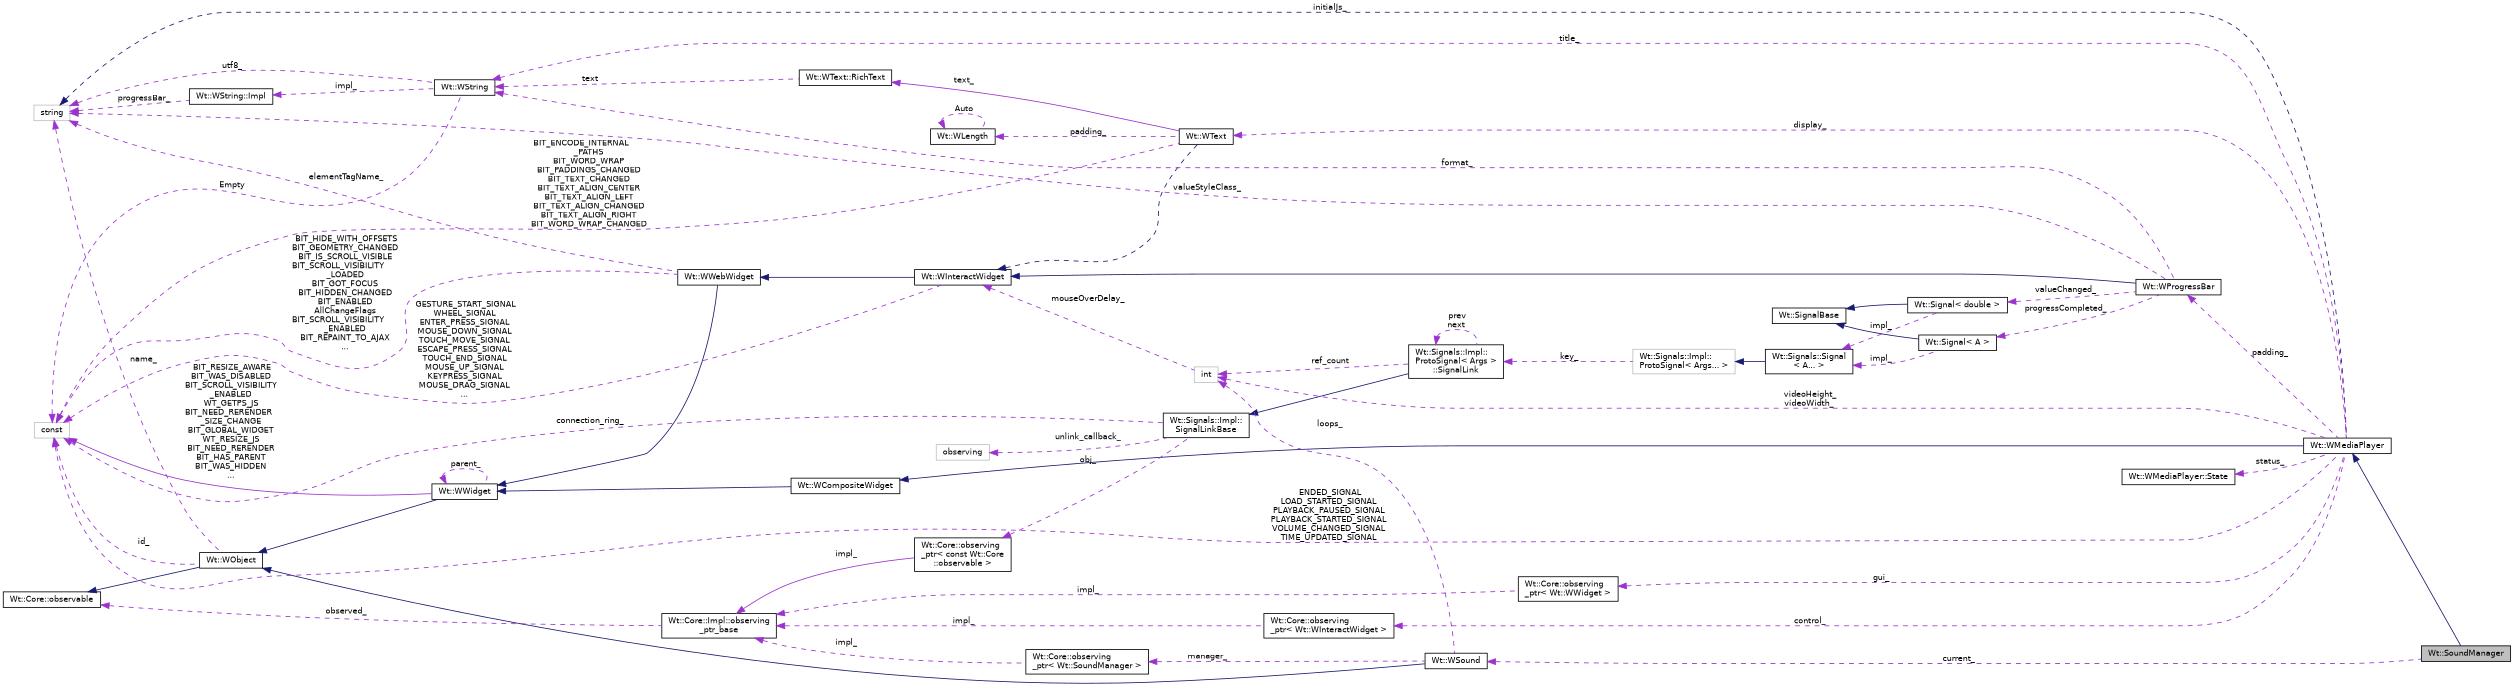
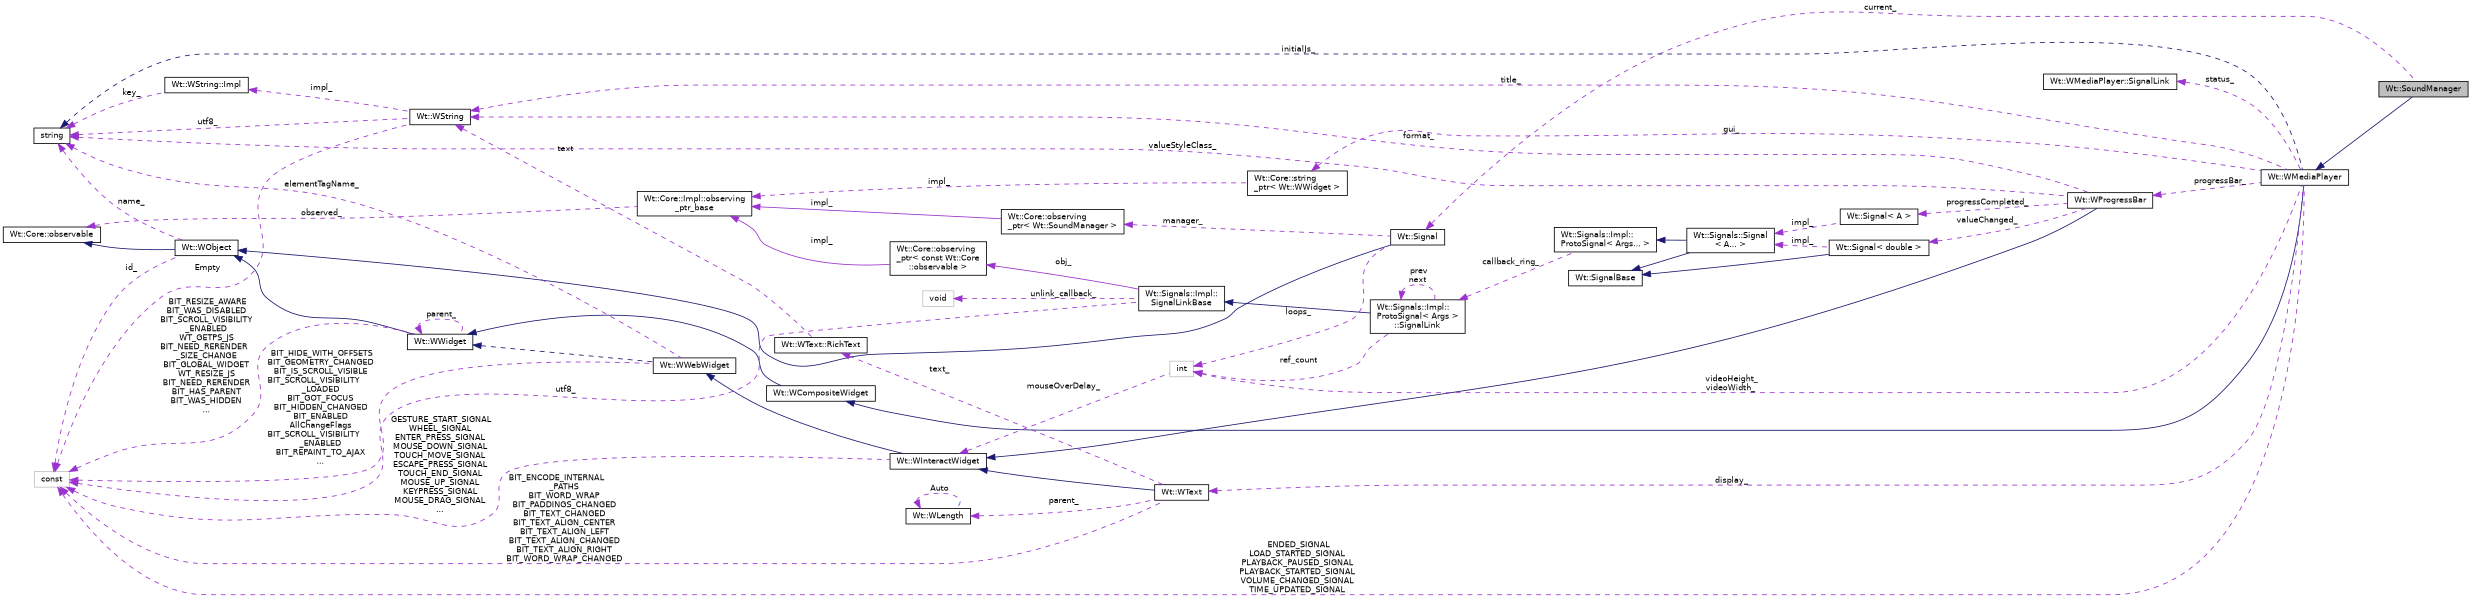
edge "Wt::WString::Impl" -> "string": label " progressBar_" -> " key_"
edge "Wt::WText" -> "Wt::WText::RichText": style solid -> dashed
node "string": color grey75 -> black
edge "Wt::WText" -> "Wt::WLength": label " padding_" -> " parent_"
edge "Wt::WText" -> "Wt::WInteractWidget": style dashed -> solid
edge "Wt::Signal< A >" -> "Wt::SignalBase": now "Wt::Signals::Signal < A... >" -> "Wt::SignalBase"
edge "Wt::WMediaPlayer" -> "Wt::WProgressBar": label " padding_" -> " progressBar_"
edge "Wt::Signals::Impl:: ProtoSignal< Args... >" -> "Wt::Signals::Impl:: ProtoSignal< Args > ::SignalLink": label " key_" -> " callback_ring_"
node "Wt::Signals::Impl:: ProtoSignal< Args... >": color grey75 -> black
edge "Wt::Signals::Impl:: SignalLinkBase" -> "const": label " connection_ring_" -> " utf8_"
edge "Wt::WWebWidget" -> "Wt::WWidget": style solid -> dashed
node "observing": label "observing" -> "void"
node "Wt::WMediaPlayer::State": label "Wt::WMediaPlayer::State" -> "Wt::WMediaPlayer::SignalLink"
edge "Wt::WWidget" -> "const": style solid -> dashed
edge "Wt::Signals::Impl:: SignalLinkBase" -> "Wt::Core::observing _ptr< const Wt::Core ::observable >": style dashed -> solid
node "Wt::Core::observing _ptr< Wt::WWidget >": label "Wt::Core::observing _ptr< Wt::WWidget >" -> "Wt::Core::string _ptr< Wt::WWidget >"
node "Wt::Core::observing _ptr< Wt::WInteractWidget >": removed
edge "Wt::Core::observing _ptr< Wt::SoundManager >" -> "Wt::Core::Impl::observing _ptr_base": style dashed -> solid
node "Wt::WSound": label "Wt::WSound" -> "Wt::Signal"
